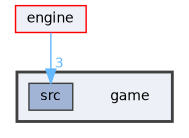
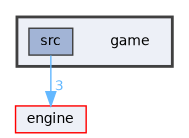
edge "engine" -> "src": reversed
